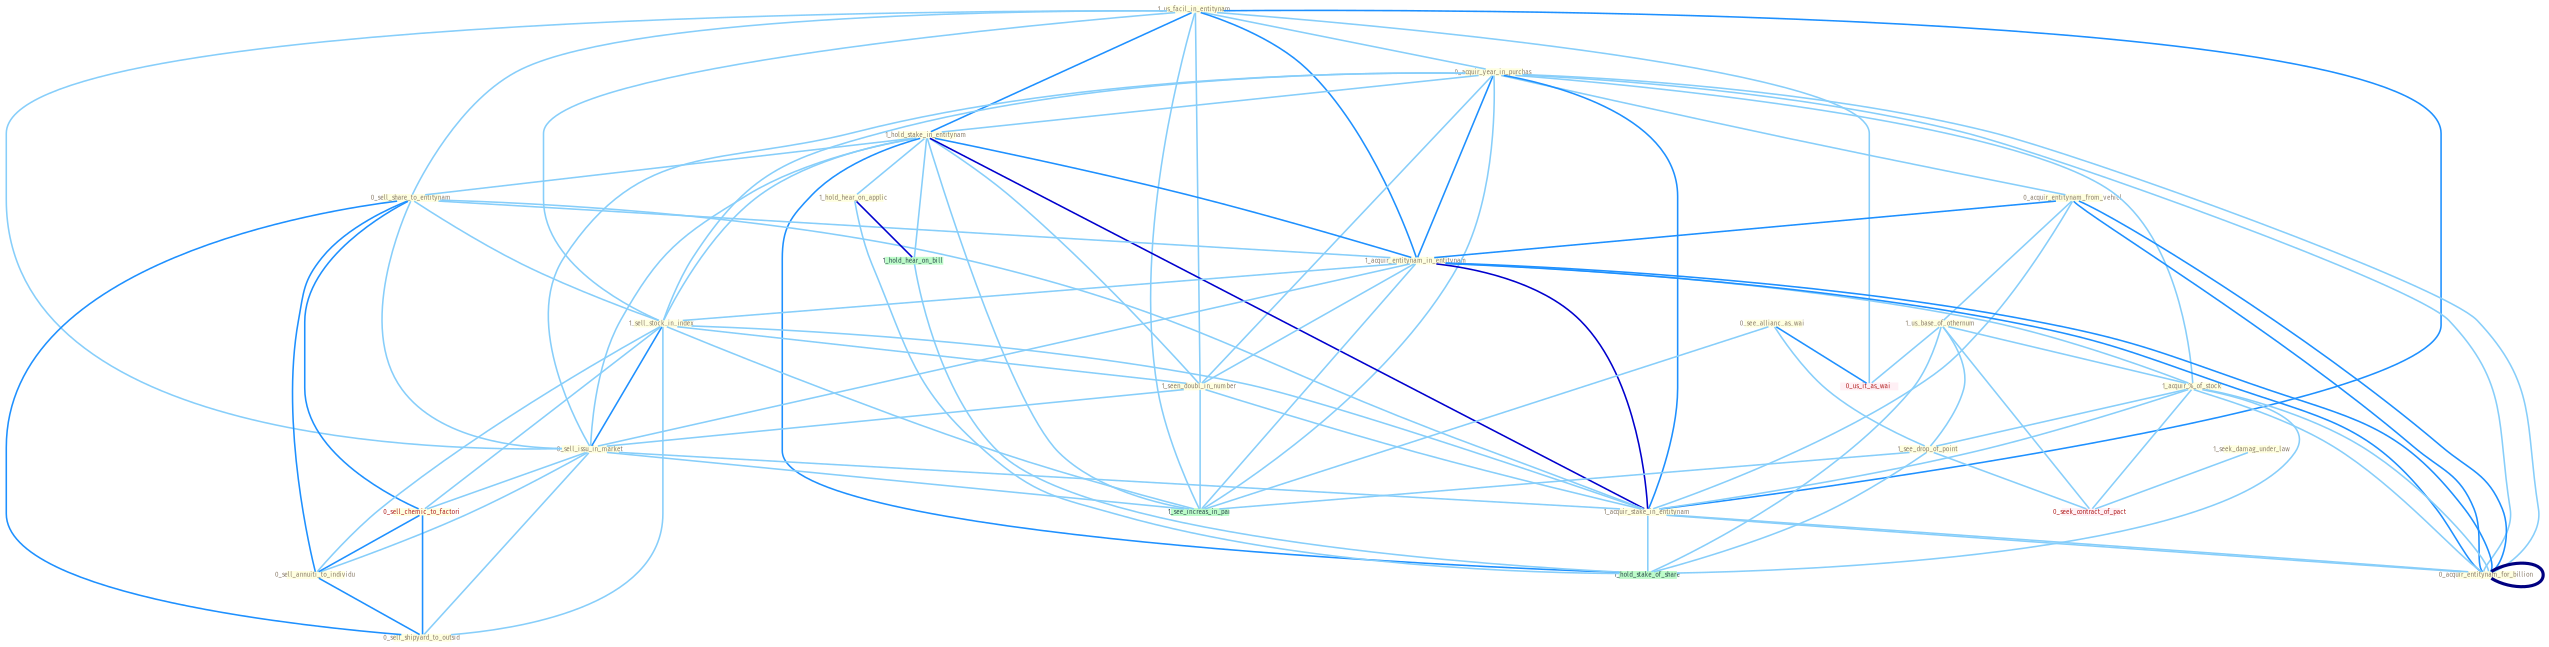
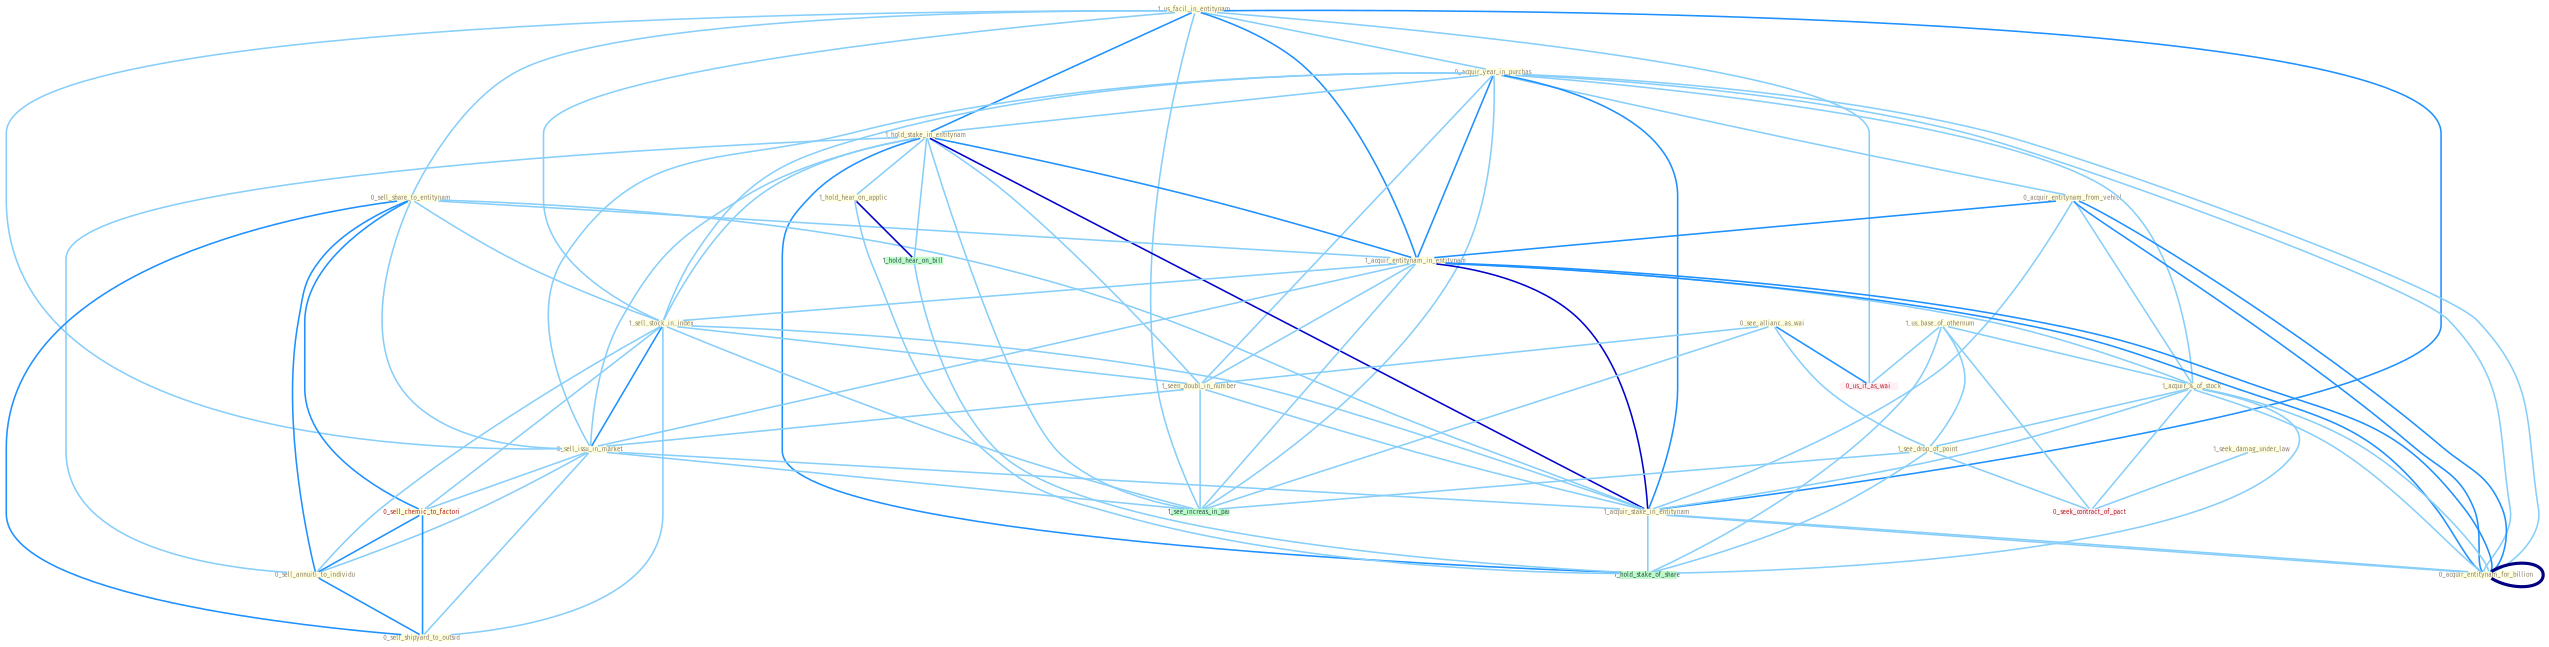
edge "1_hold_stake_in_entitynam" -- "0_sell_share_to_entitynam": now "1_hold_stake_in_entitynam" -- "0_sell_annuiti_to_individu"
edge "1_us_facil_in_entitynam" -- "1_seen_doubl_in_number": now "0_see_allianc_as_wai" -- "1_seen_doubl_in_number"
edge "0_acquir_entitynam_from_vehicl" -- "1_us_base_of_othernum": now "0_acquir_entitynam_from_vehicl" -- "1_acquir_%_of_stock"
